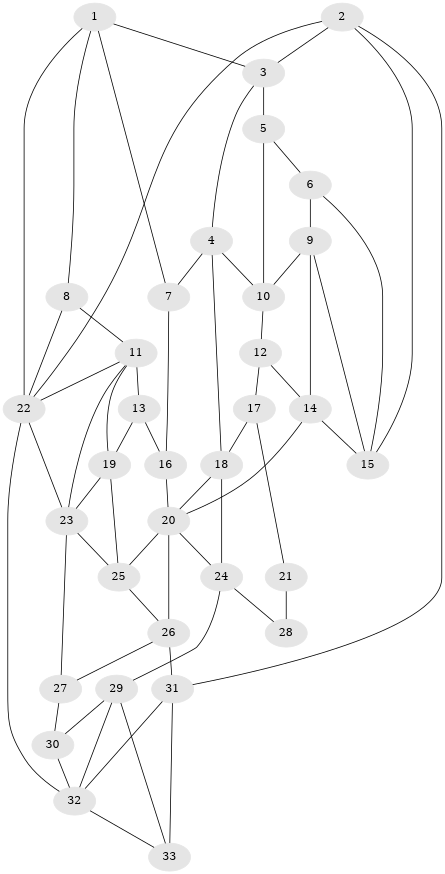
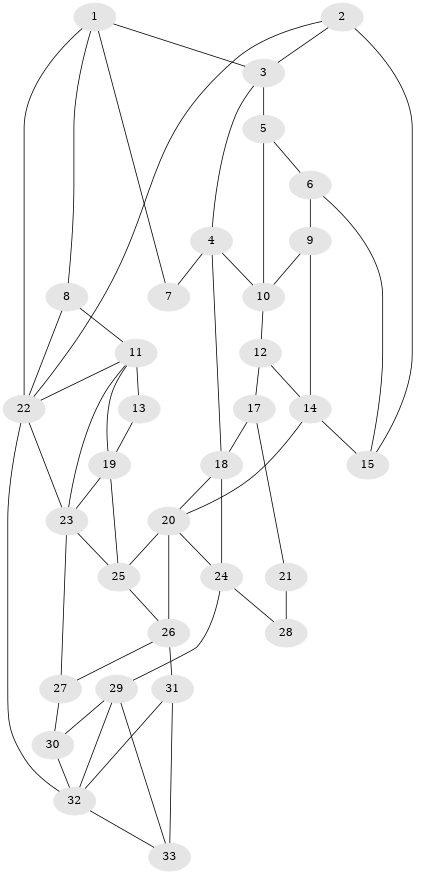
edge "9" -- "15": removed
edge "2" -- "31": removed
node "16": removed
